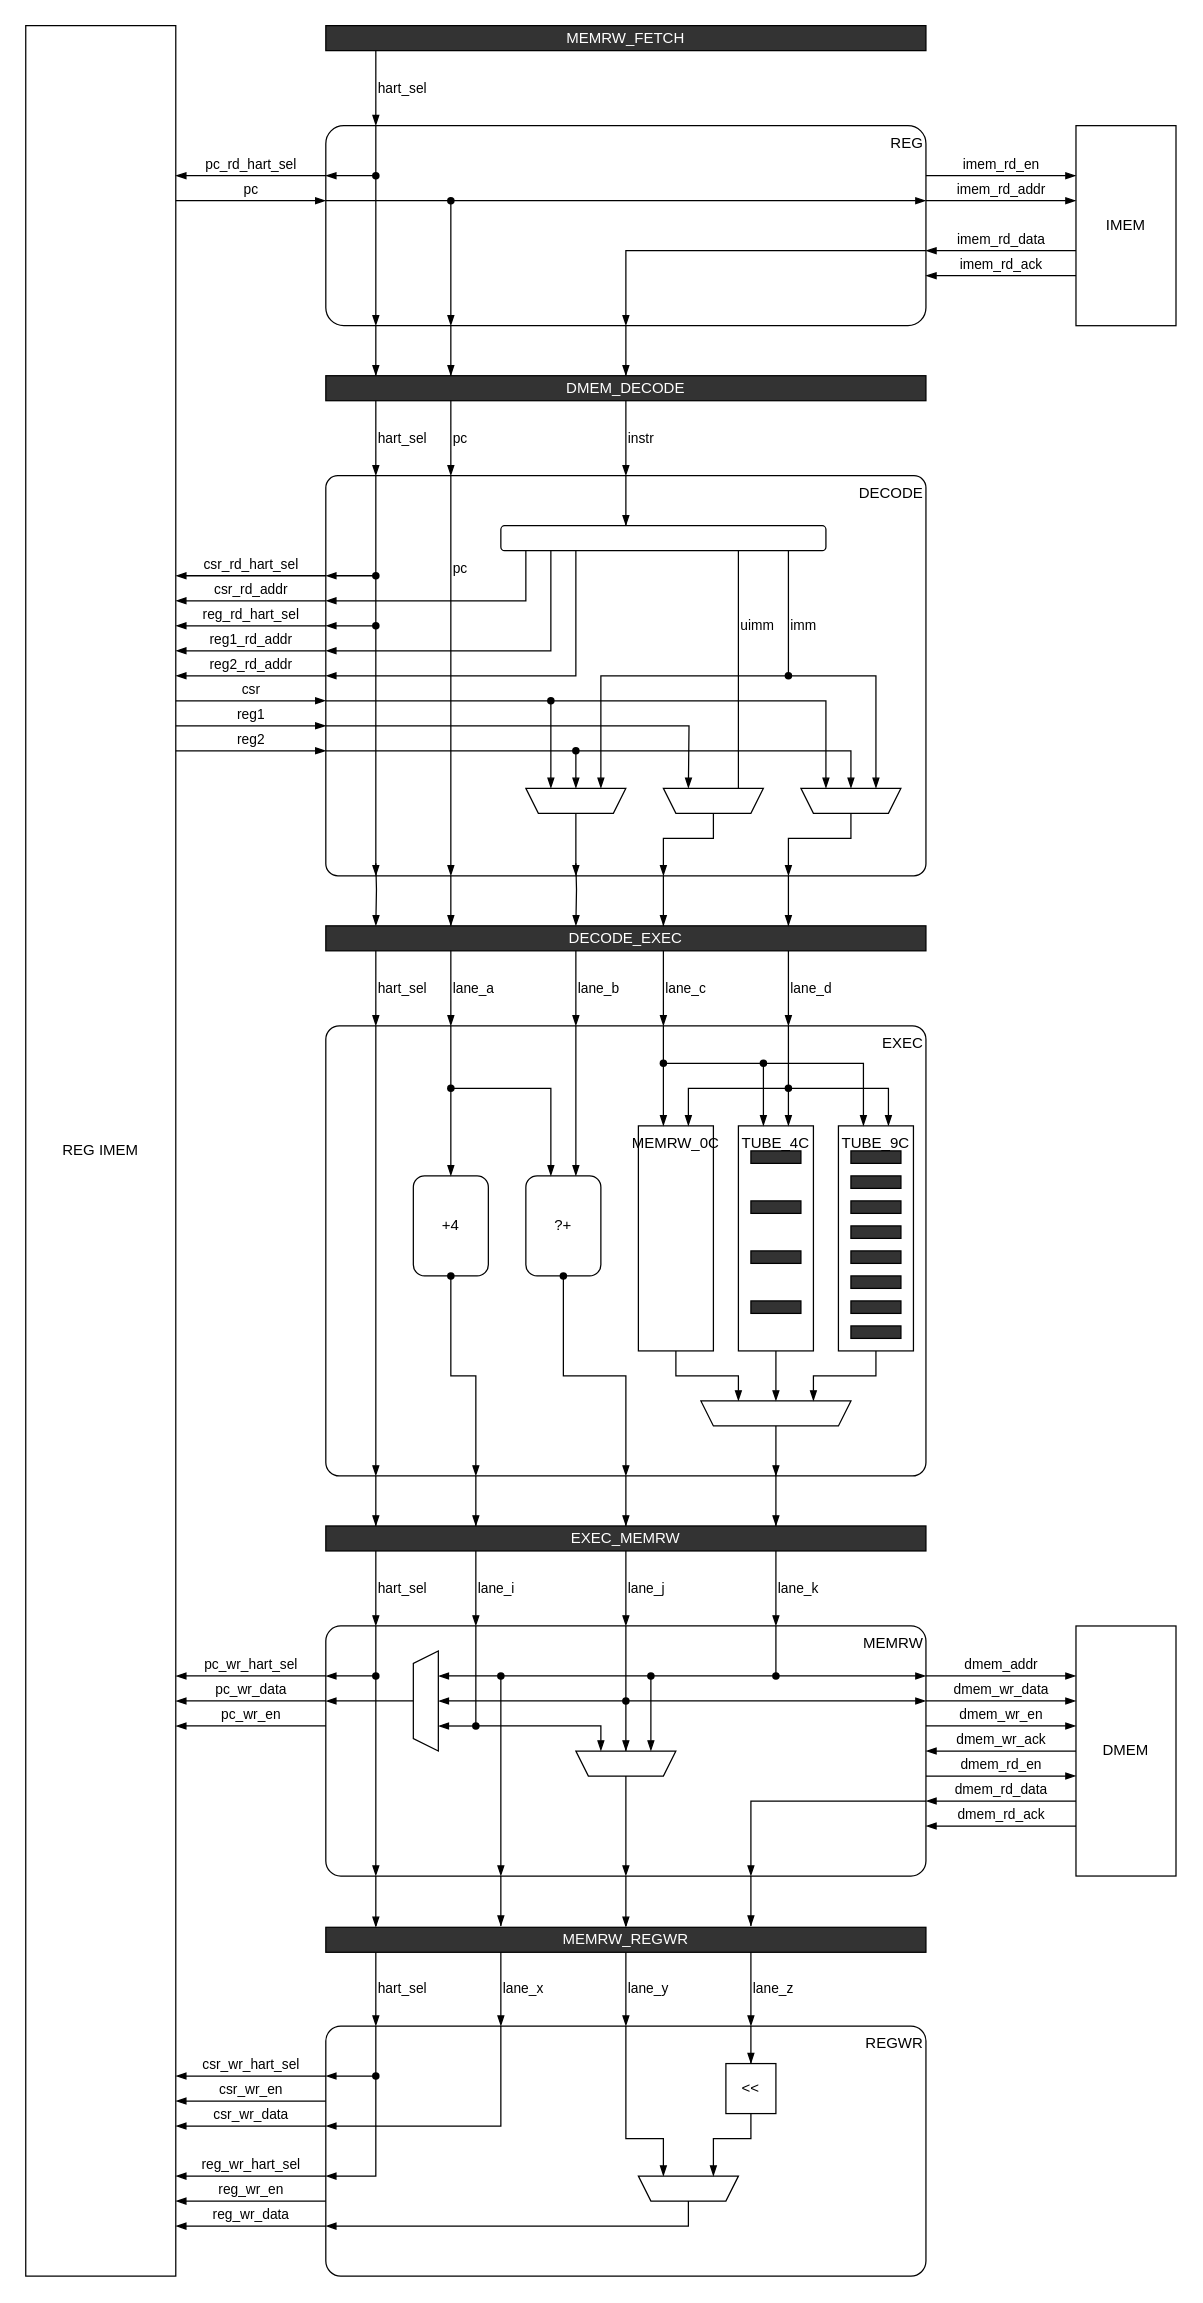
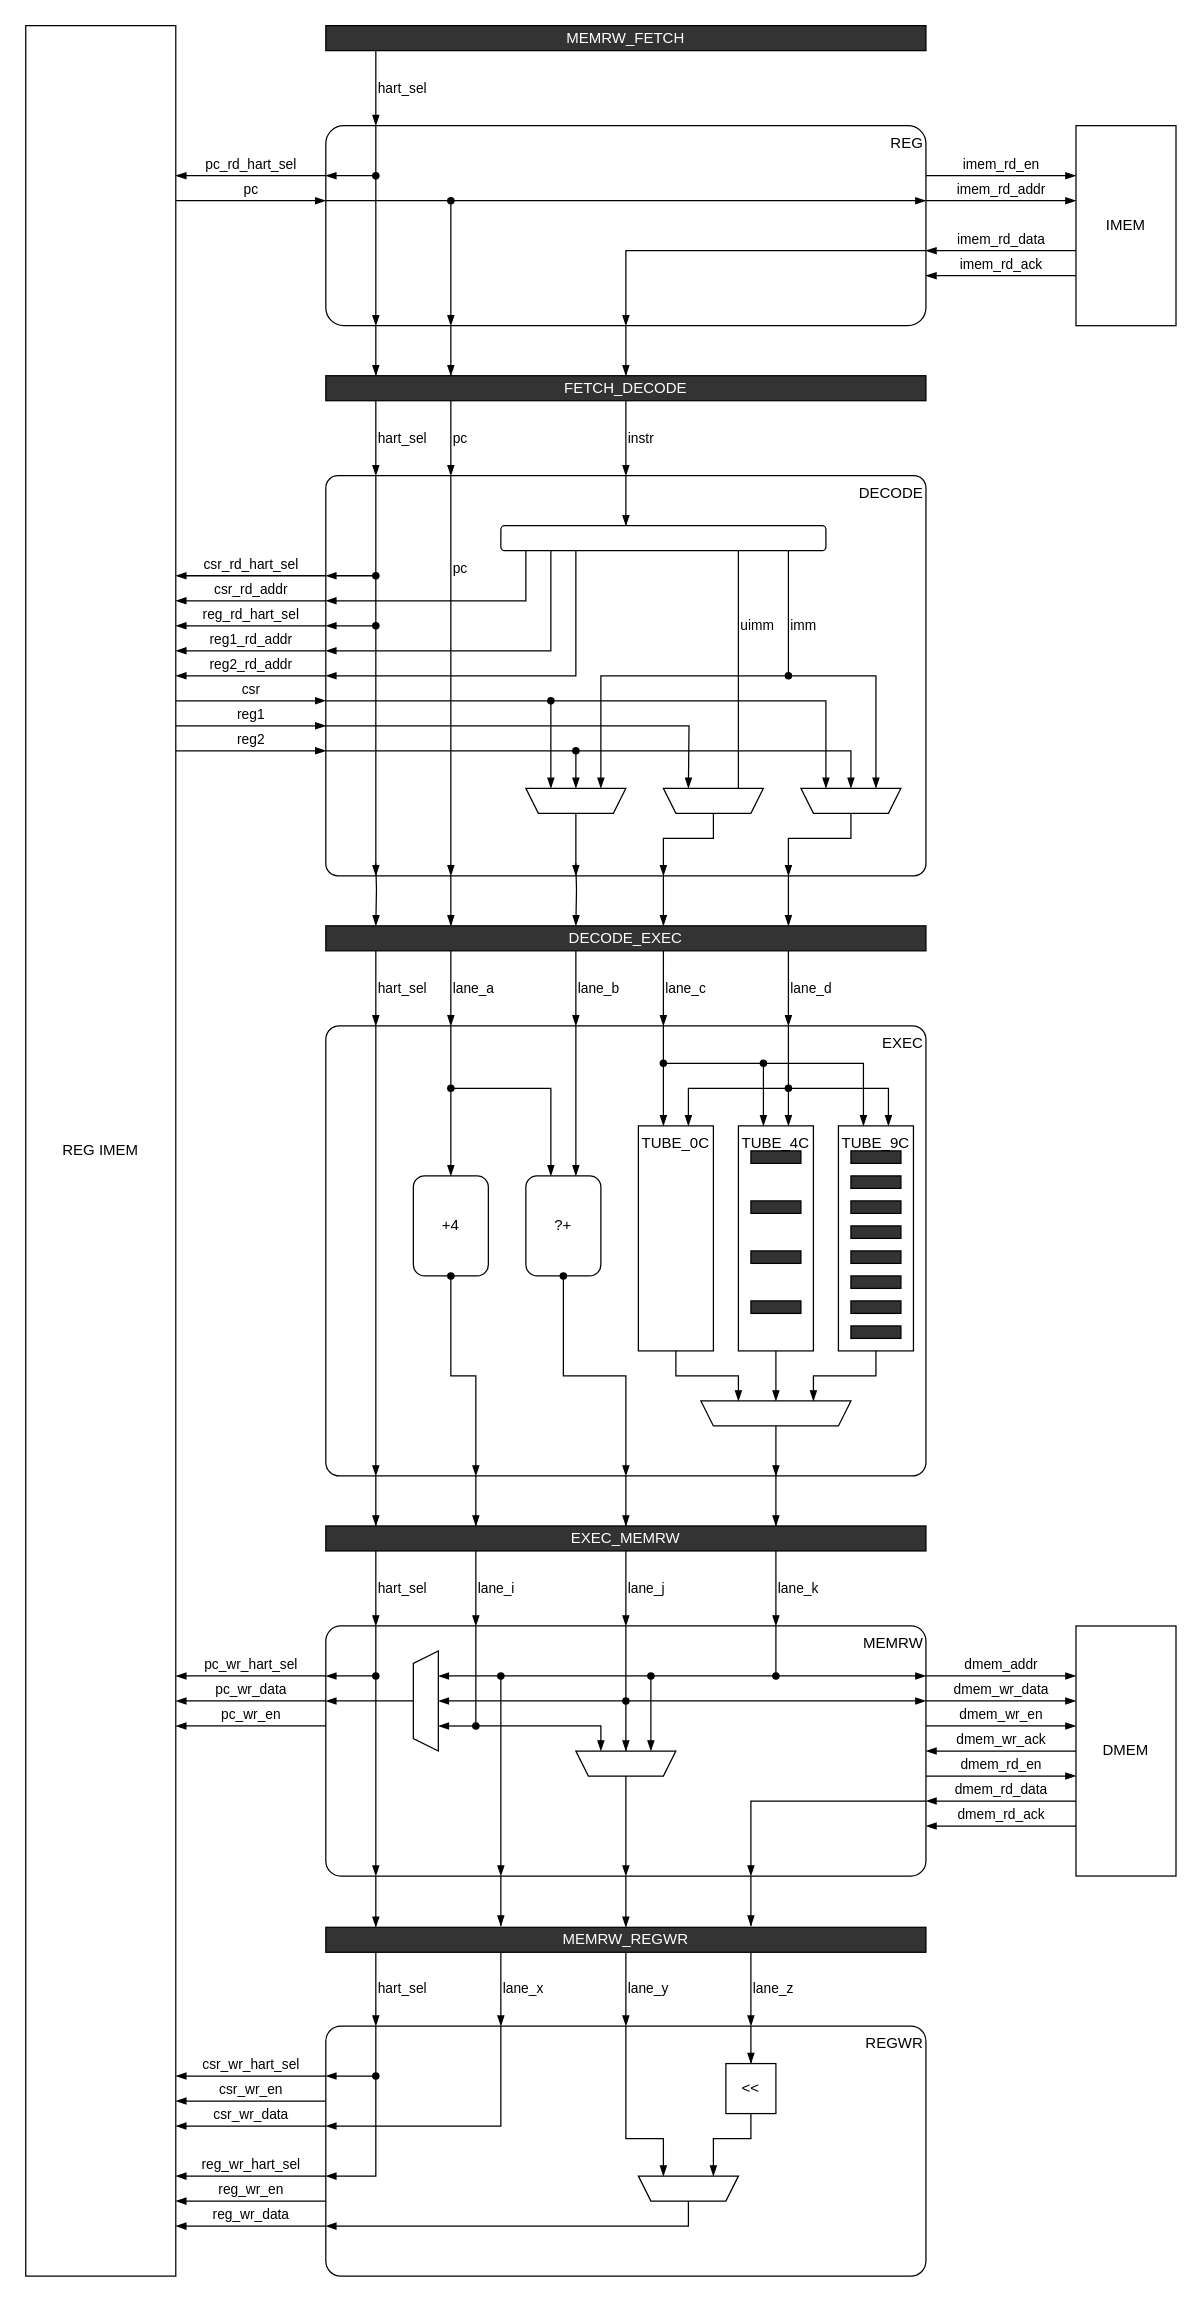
node "DMEM_DECODE": label "DMEM_DECODE" -> "FETCH_DECODE"
node "MEMRW_0C": label "MEMRW_0C" -> "TUBE_0C"
